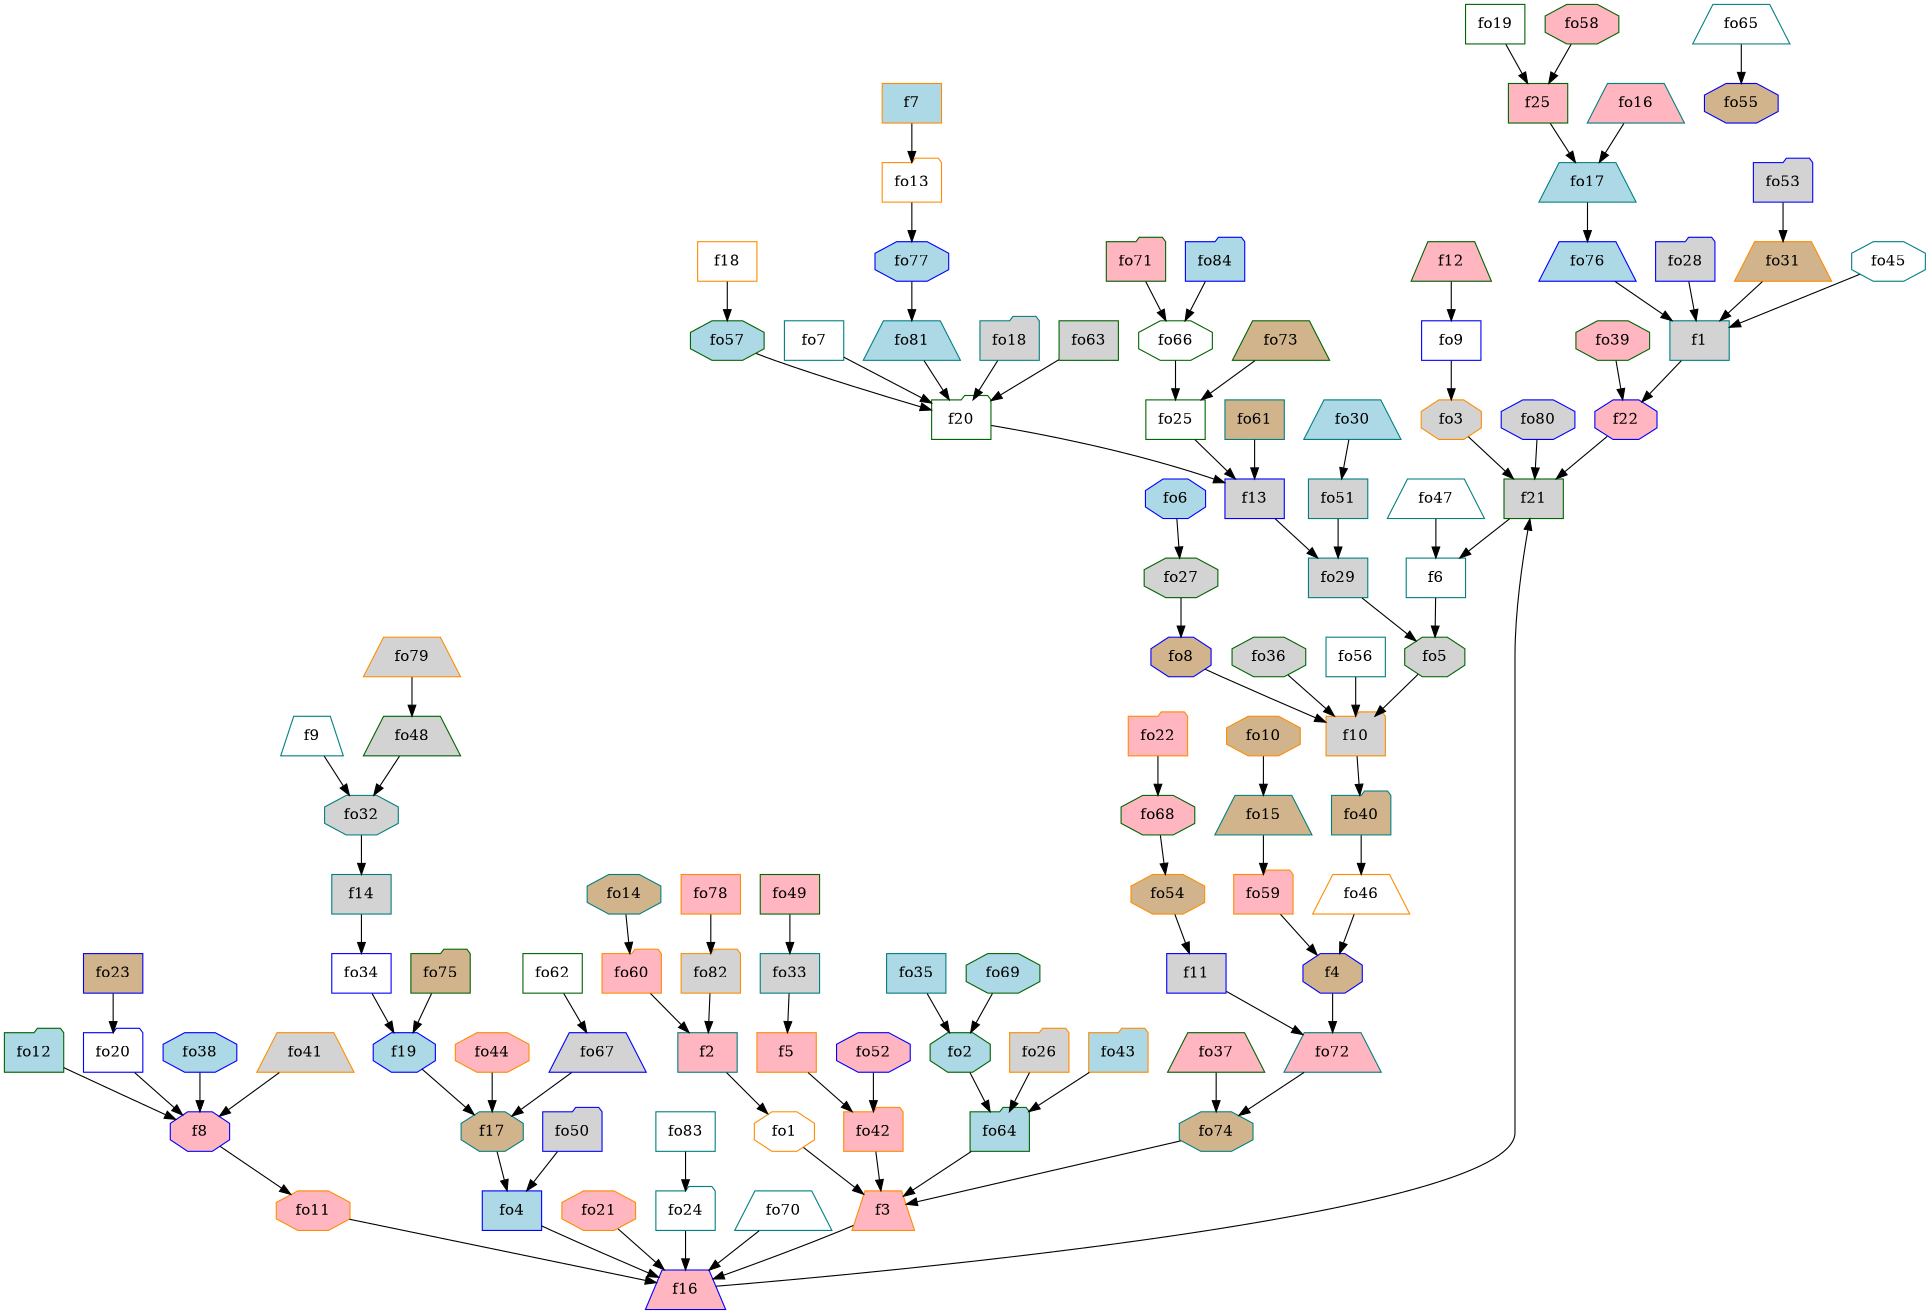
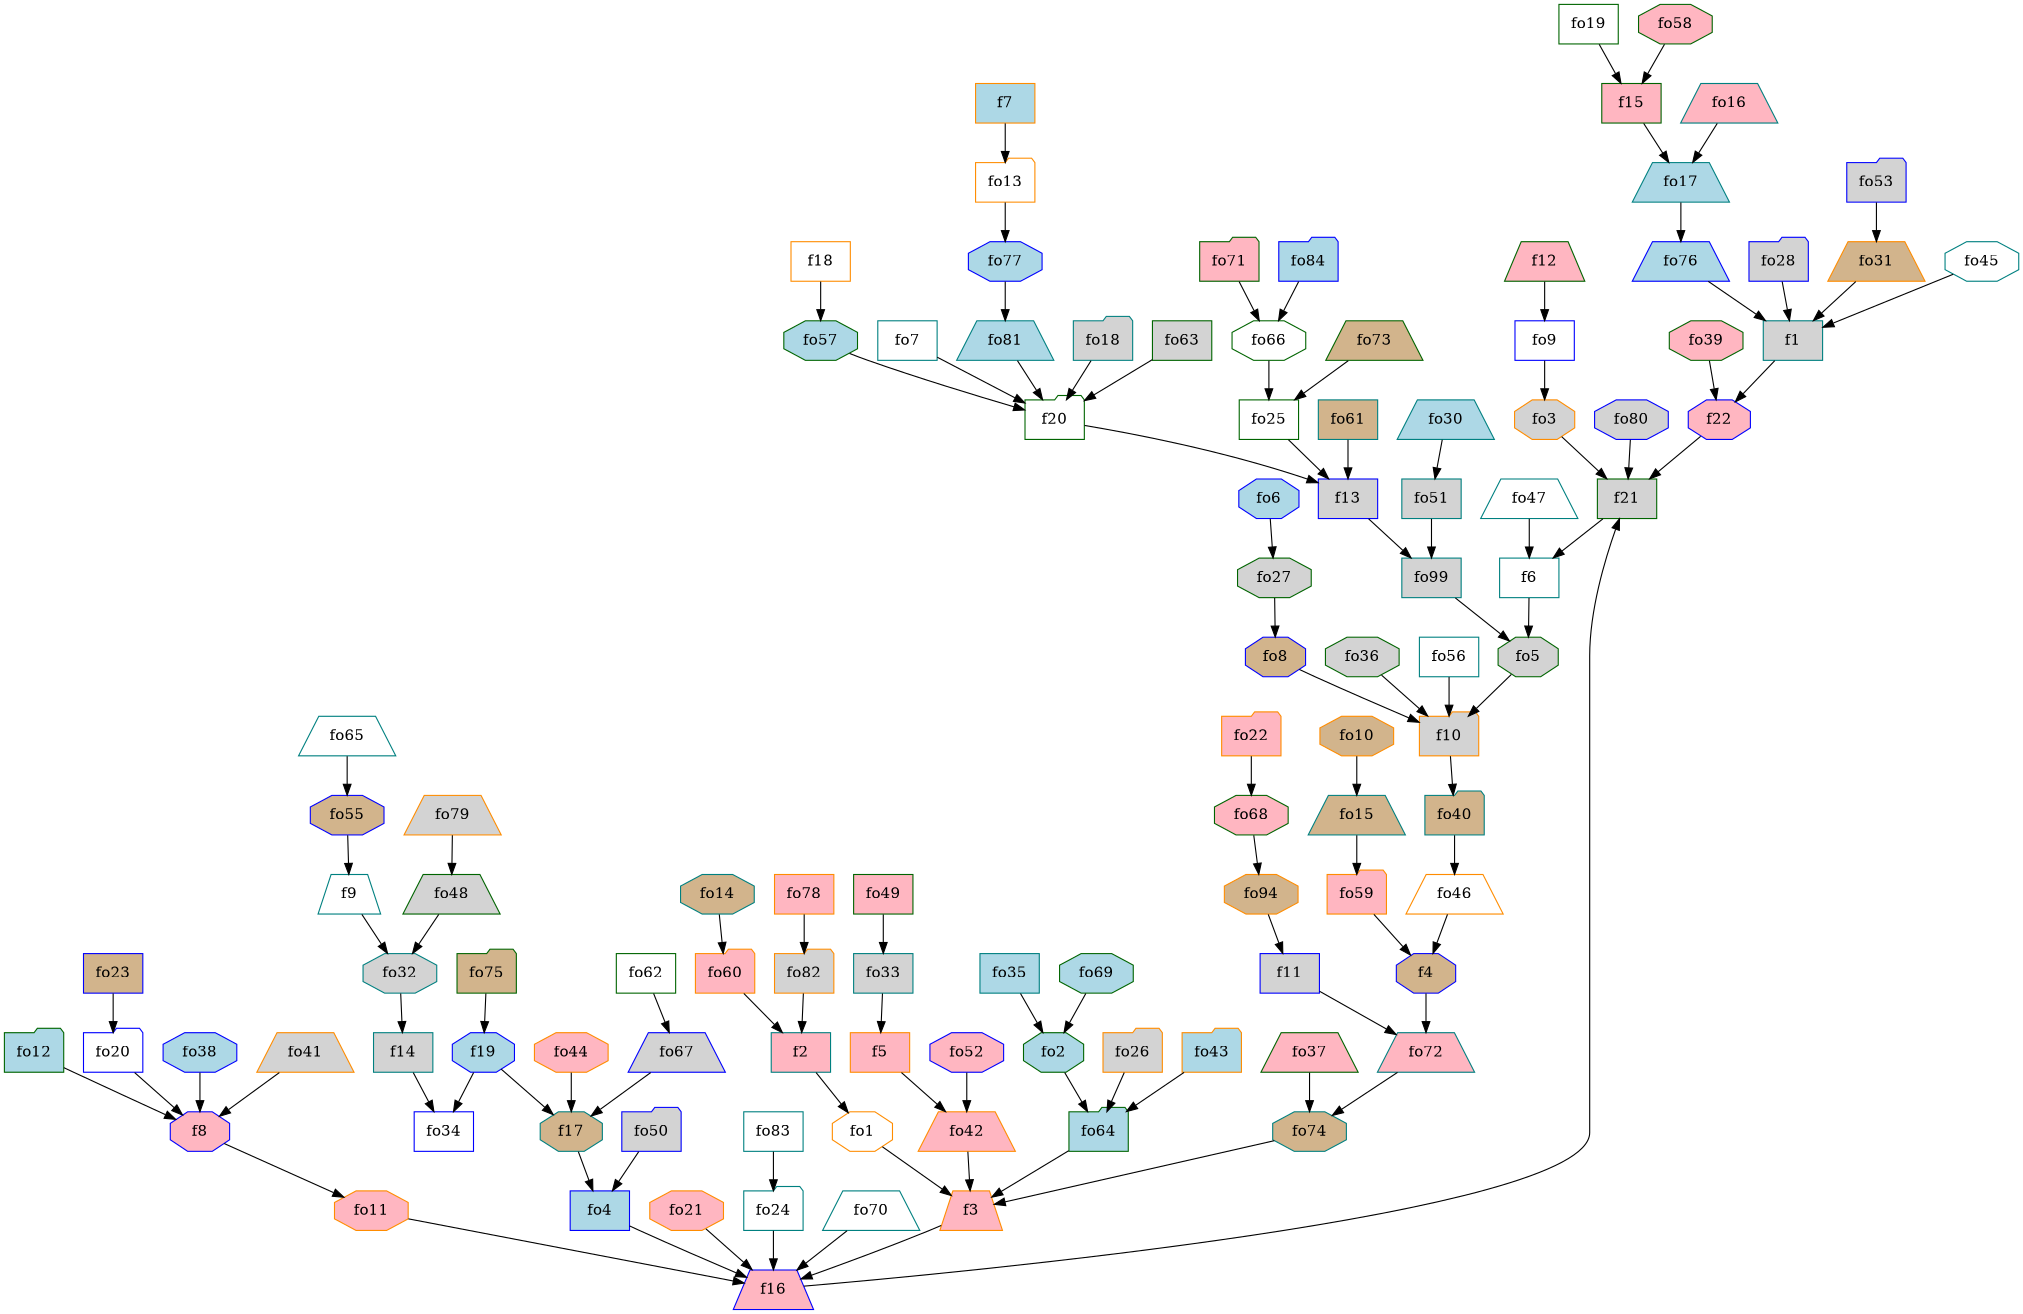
node "f25": label "f25" -> "f15"
node "fo29": label "fo29" -> "fo99"
edge "fo55" -> "f9": added
node "fo54": label "fo54" -> "fo94"
edge "fo34" -> "f19": reversed
node "fo42": shape folder -> trapezium
